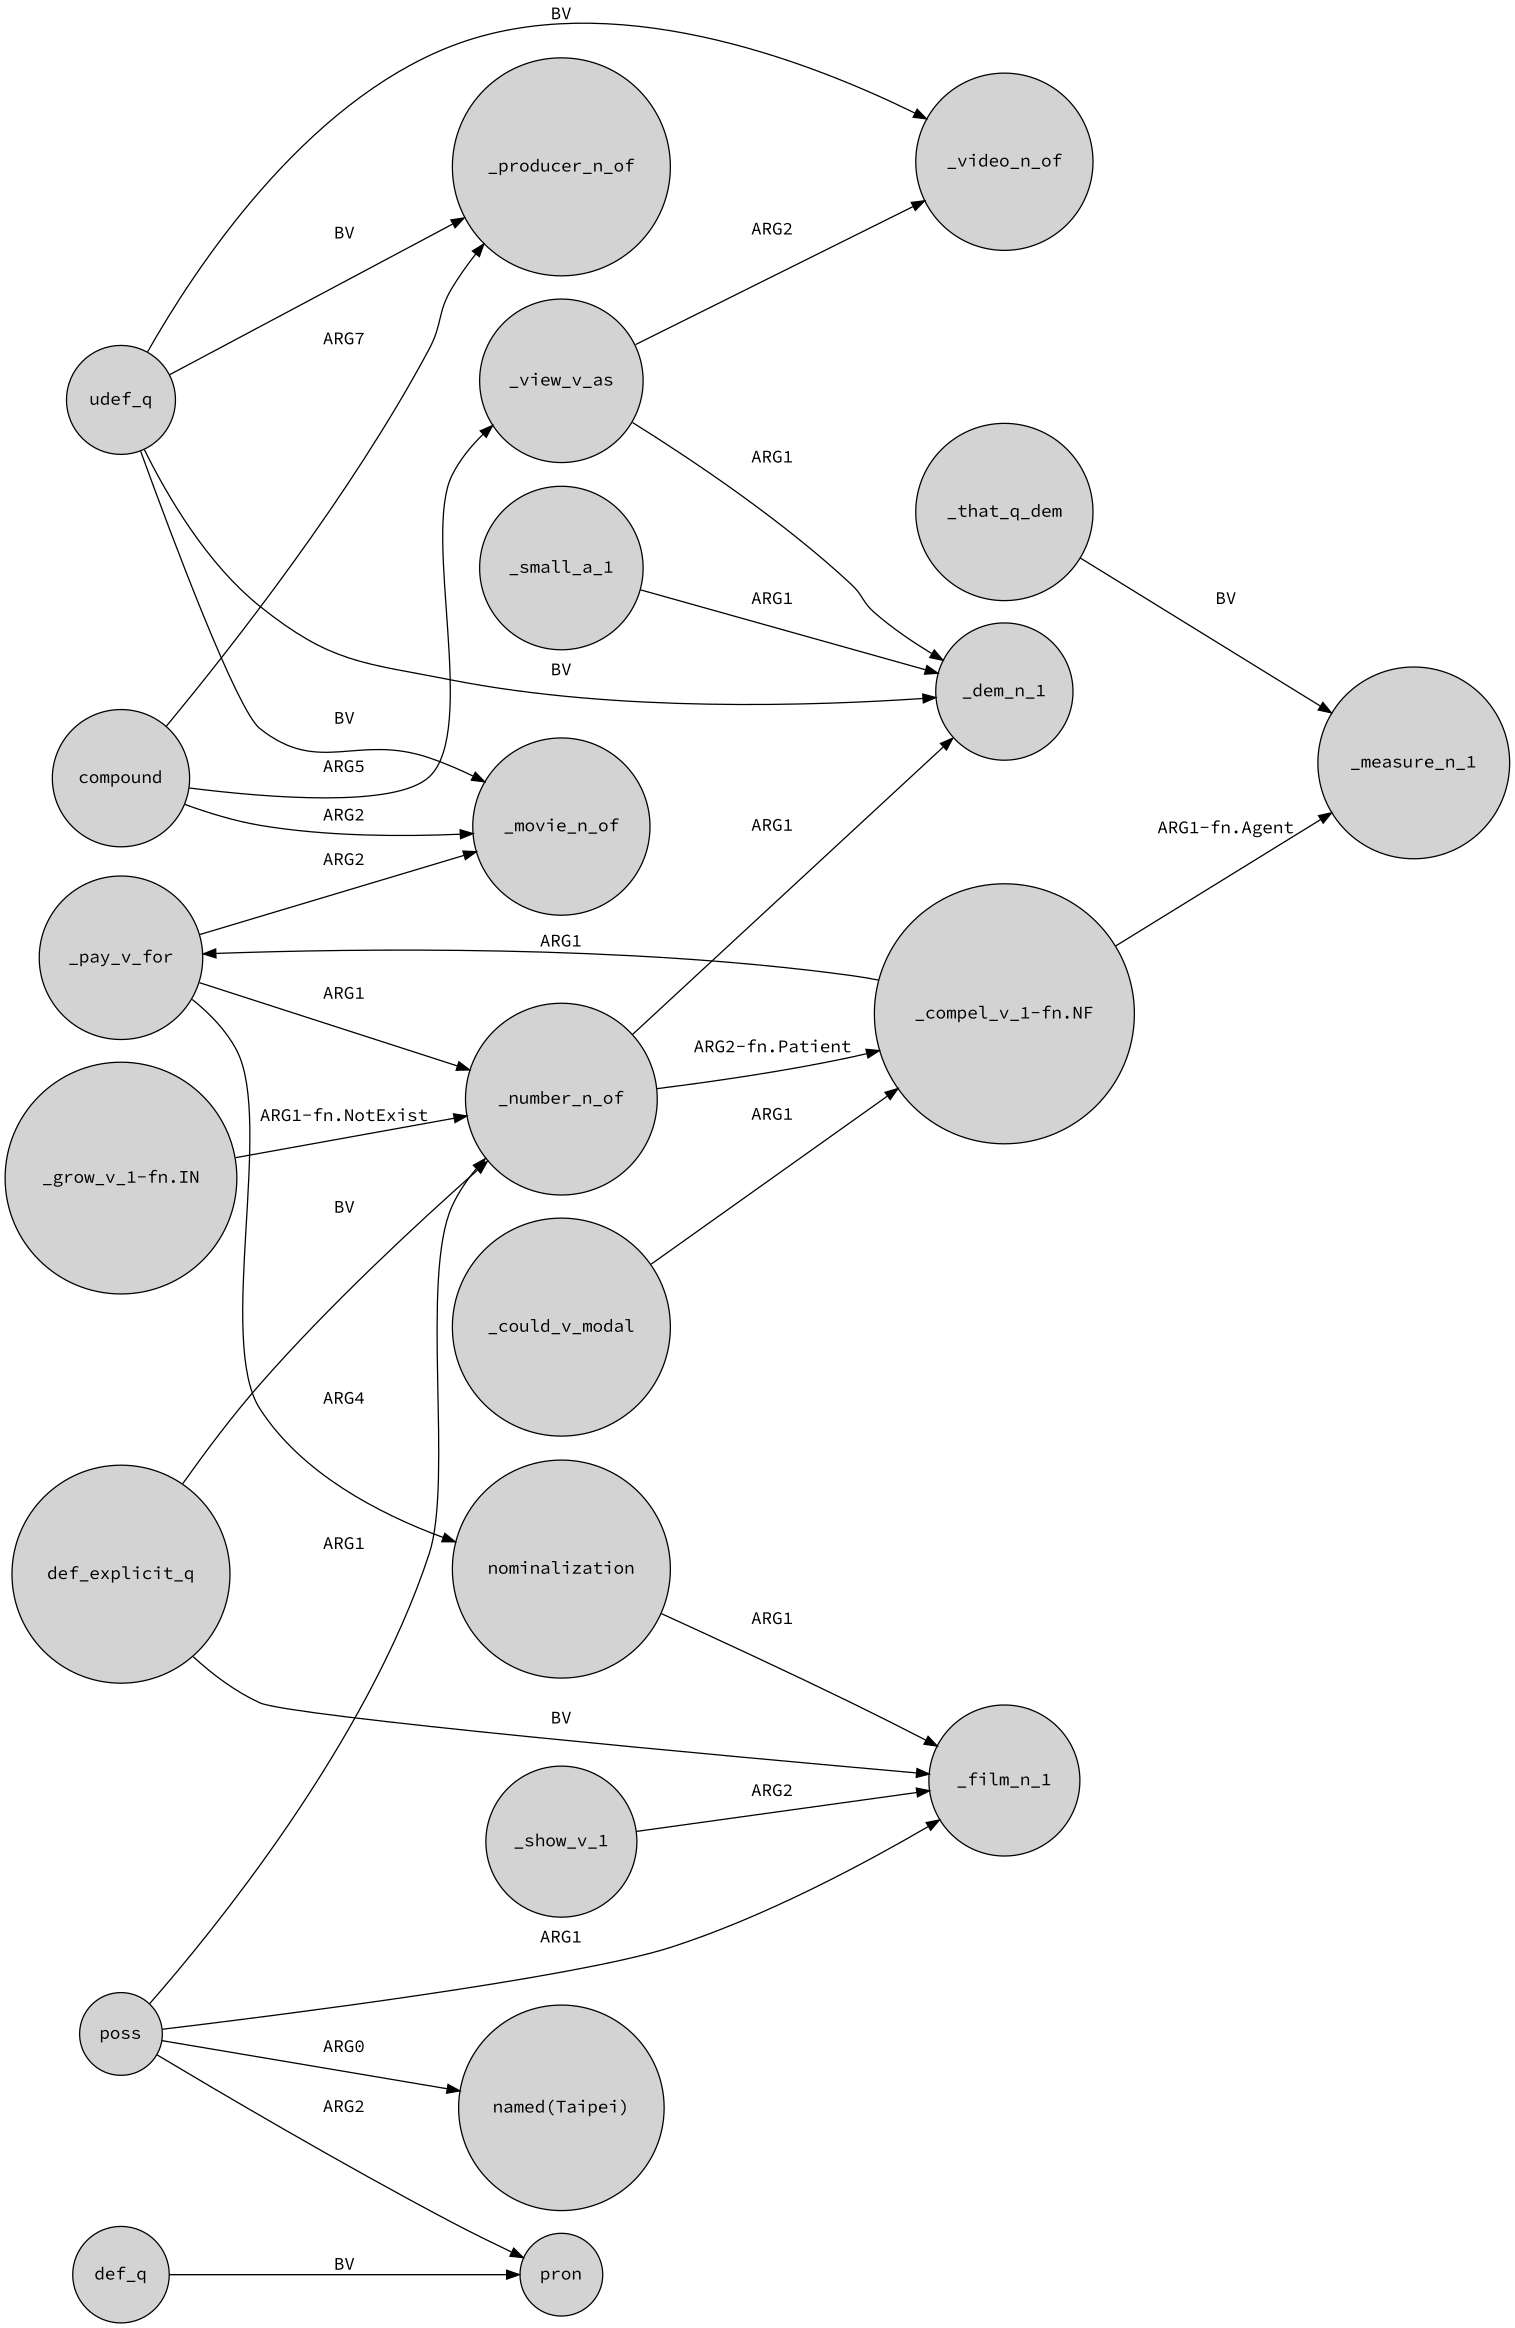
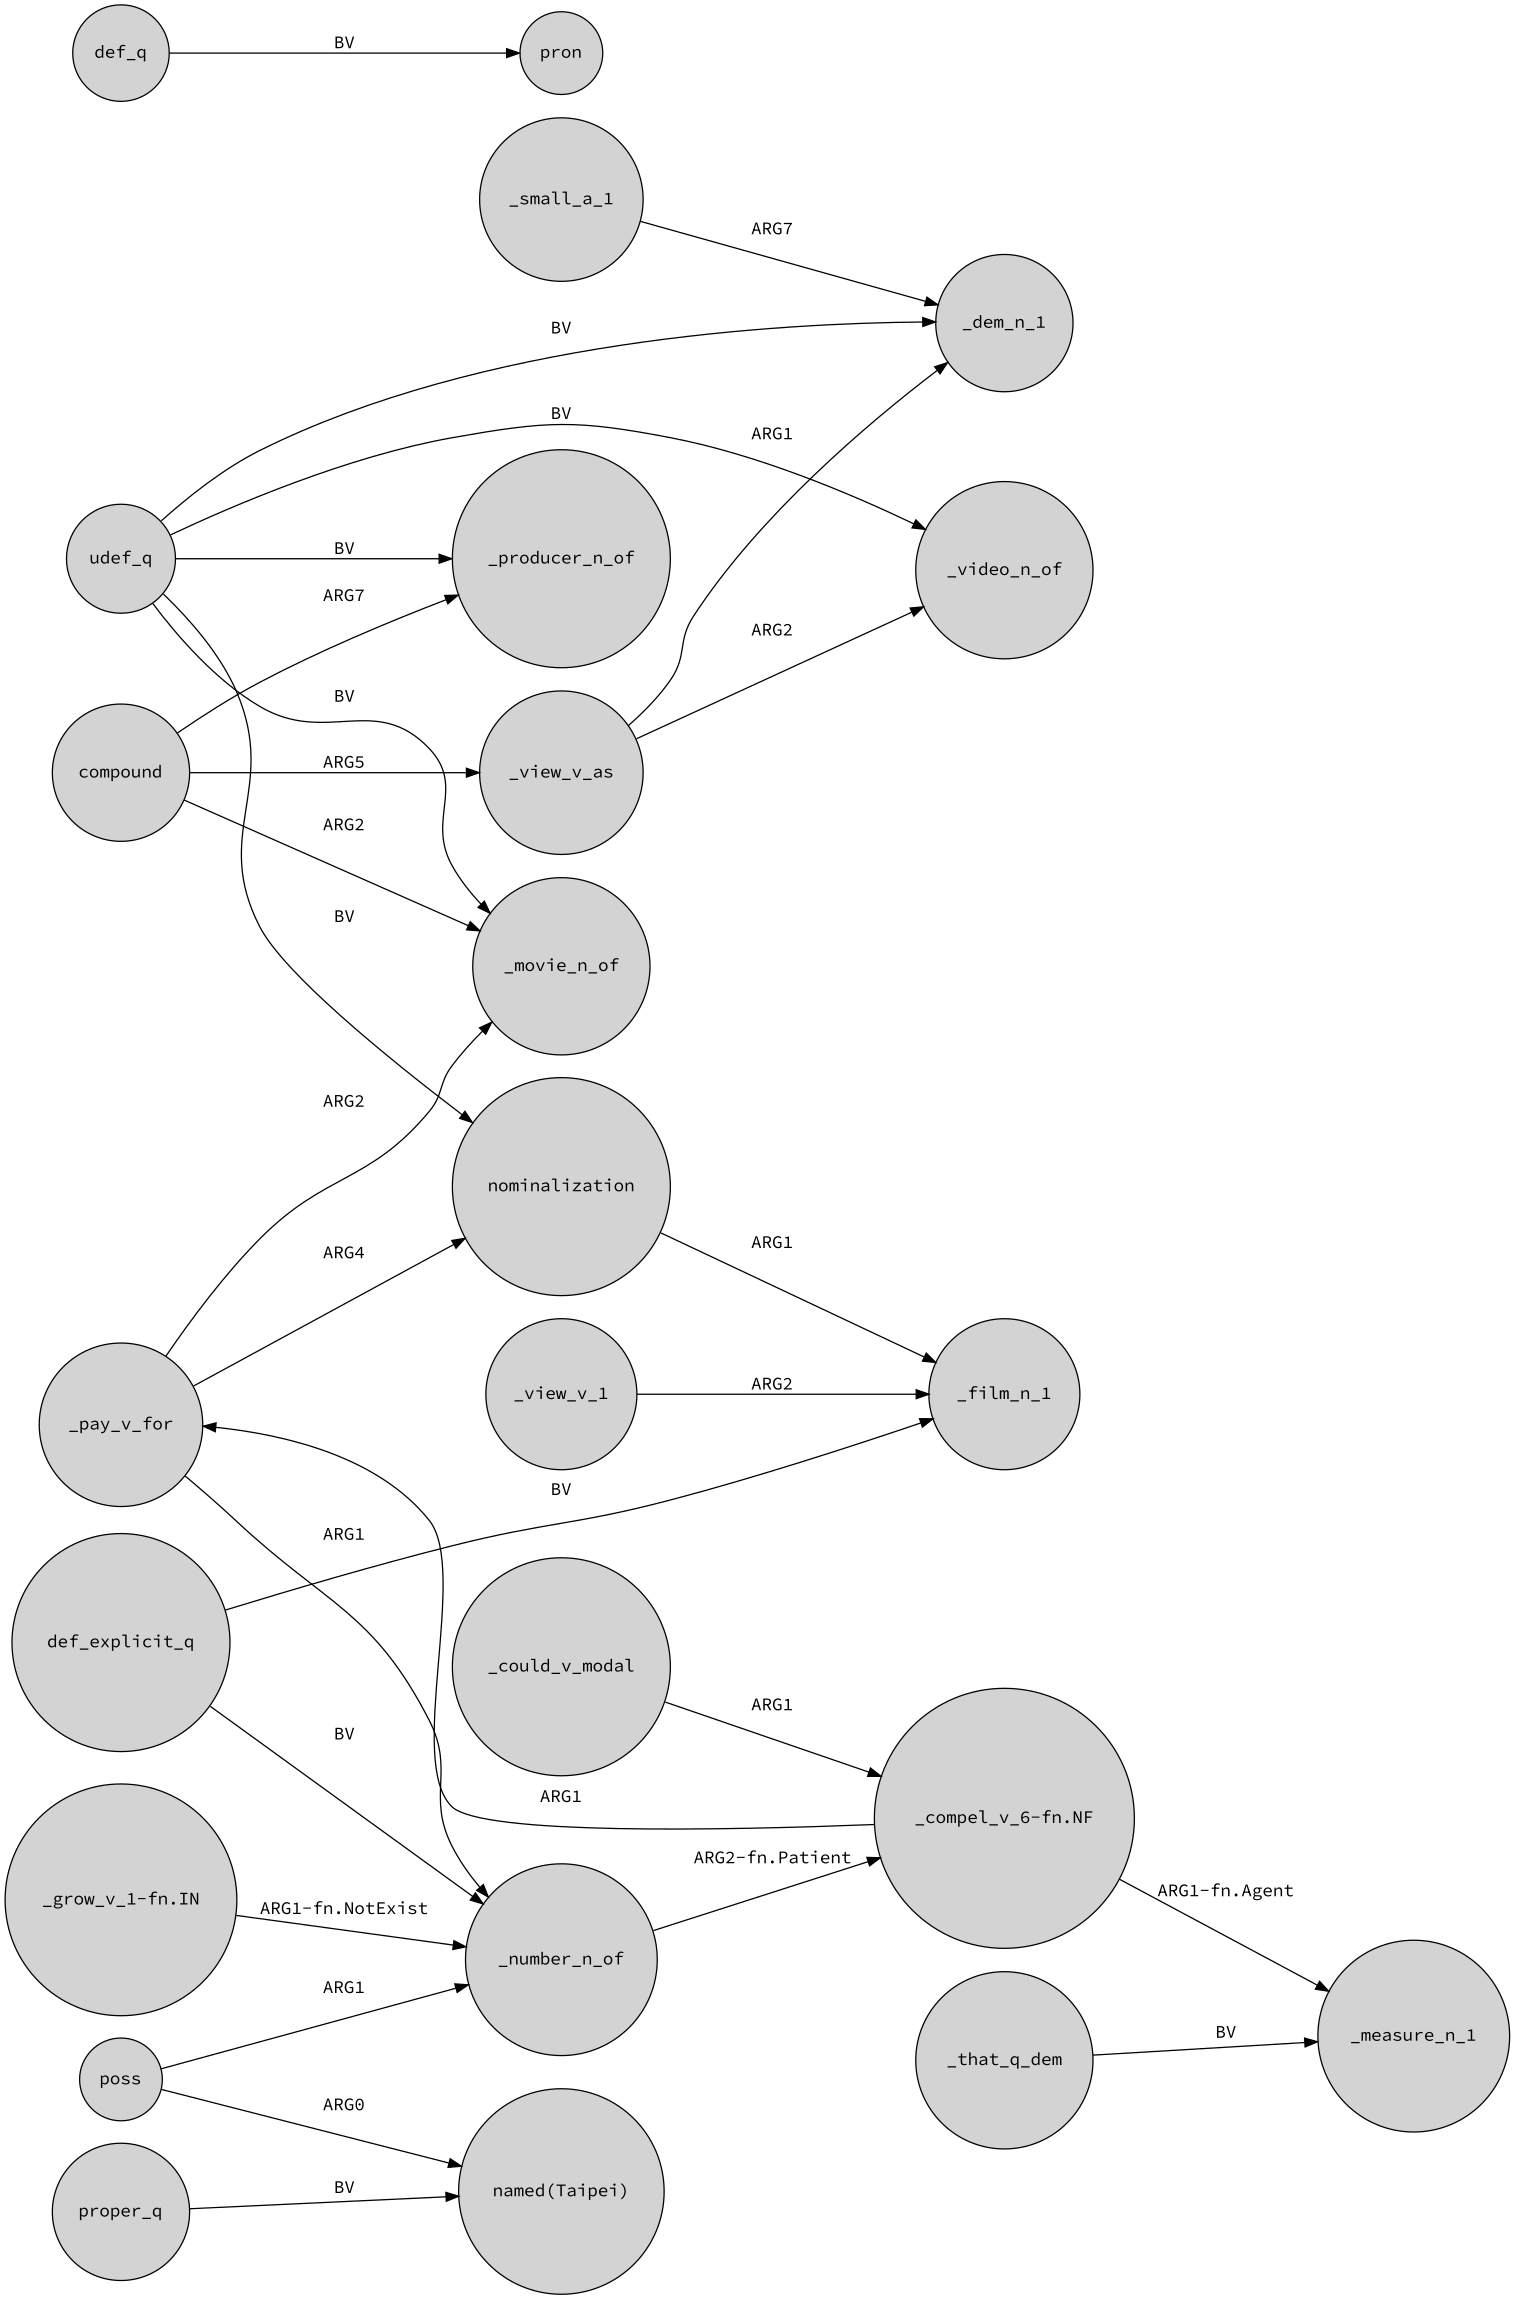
edge "_small_a_1" -> "_dem_n_1": label "ARG1" -> "ARG7"
edge "udef_q" -> "nominalization": added, label "BV"
edge "_number_n_of" -> "_dem_n_1": removed, label "ARG1"
node "_compel_v_1-fn.NF": label "_compel_v_1-fn.NF" -> "_compel_v_6-fn.NF"
node "_show_v_1": label "_show_v_1" -> "_view_v_1"
edge "poss" -> "_film_n_1": removed, label "ARG1"
edge "poss" -> "pron": removed, label "ARG2"
node "proper_q": added
